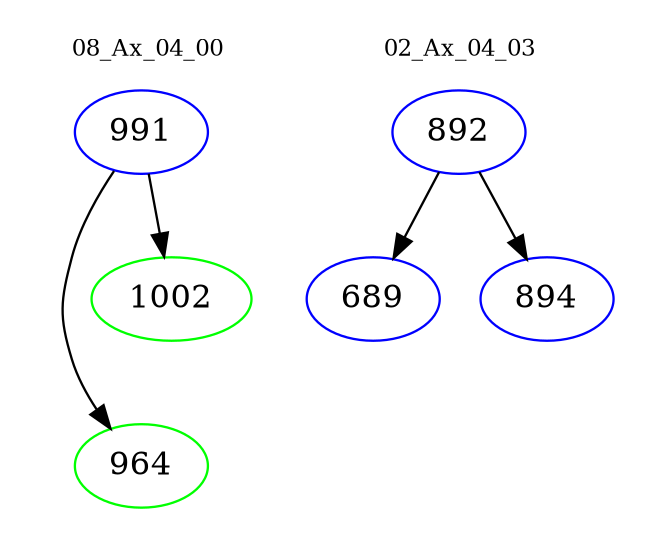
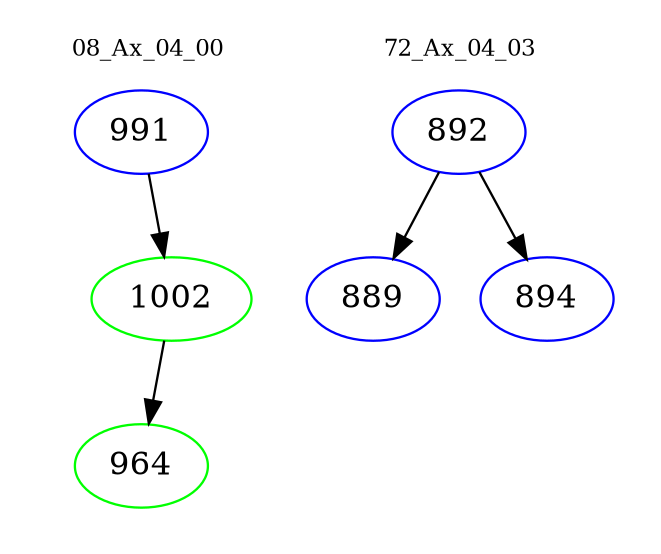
cluster "02_Ax_04_03": label "02_Ax_04_03" -> "72_Ax_04_03"
edge "991" -> "964": now "1002" -> "964"
node "689": label "689" -> "889"
